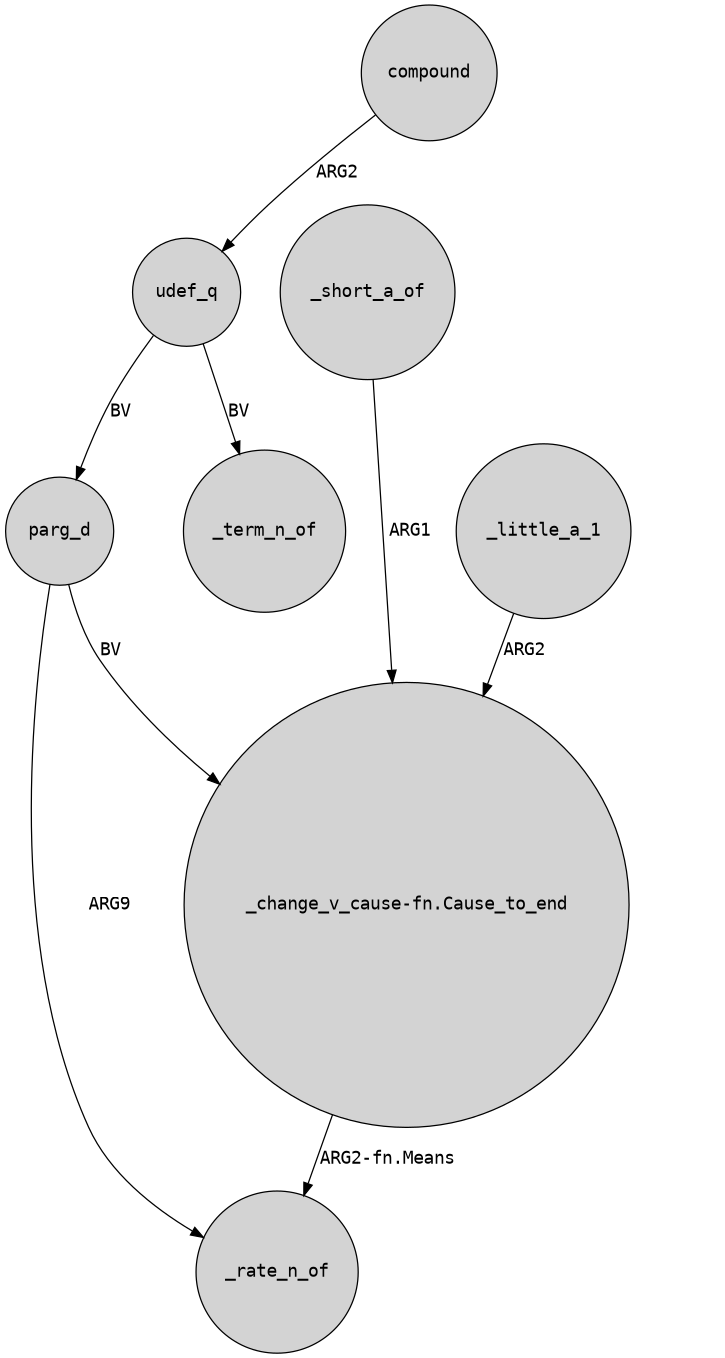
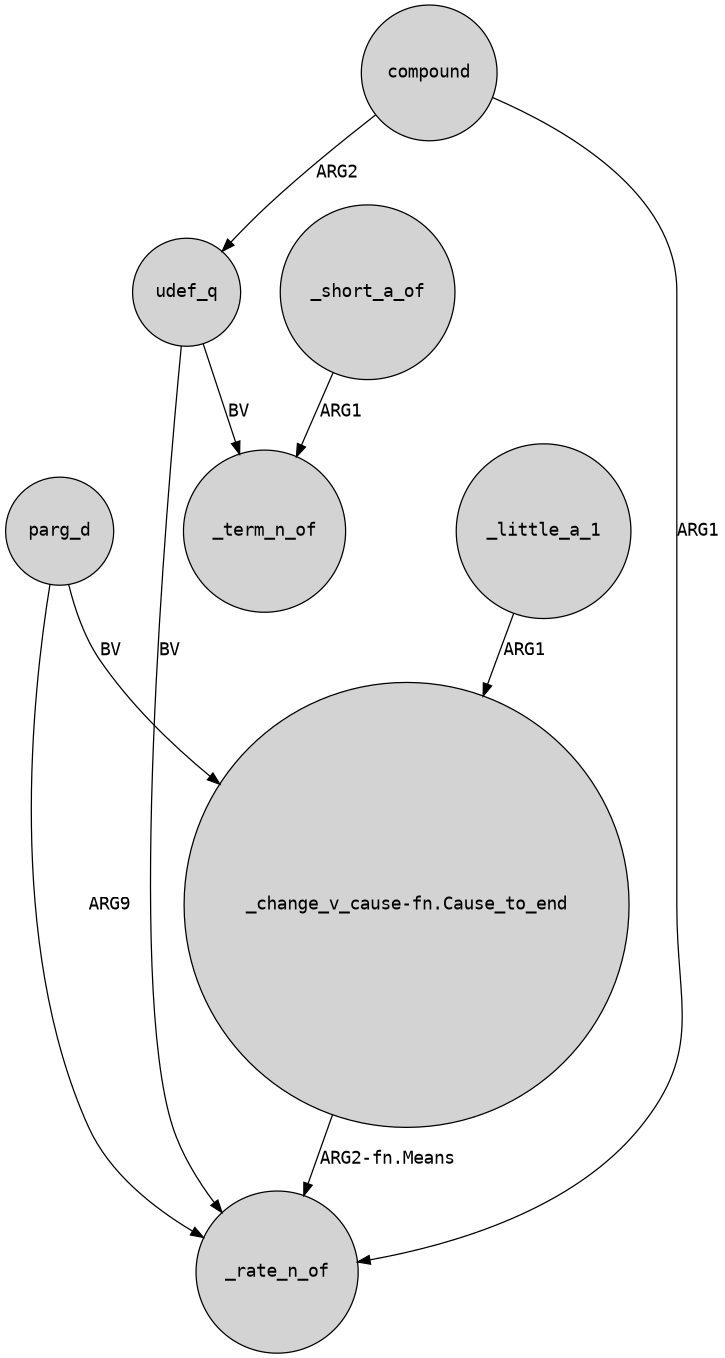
edge "udef_q" -> "parg_d": now "udef_q" -> "_rate_n_of"
edge "_short_a_of" -> "_change_v_cause-fn.Cause_to_end": now "_short_a_of" -> "_term_n_of"
edge "_little_a_1" -> "_change_v_cause-fn.Cause_to_end": label "ARG2" -> "ARG1"
edge "compound" -> "_rate_n_of": added, label "ARG1"
